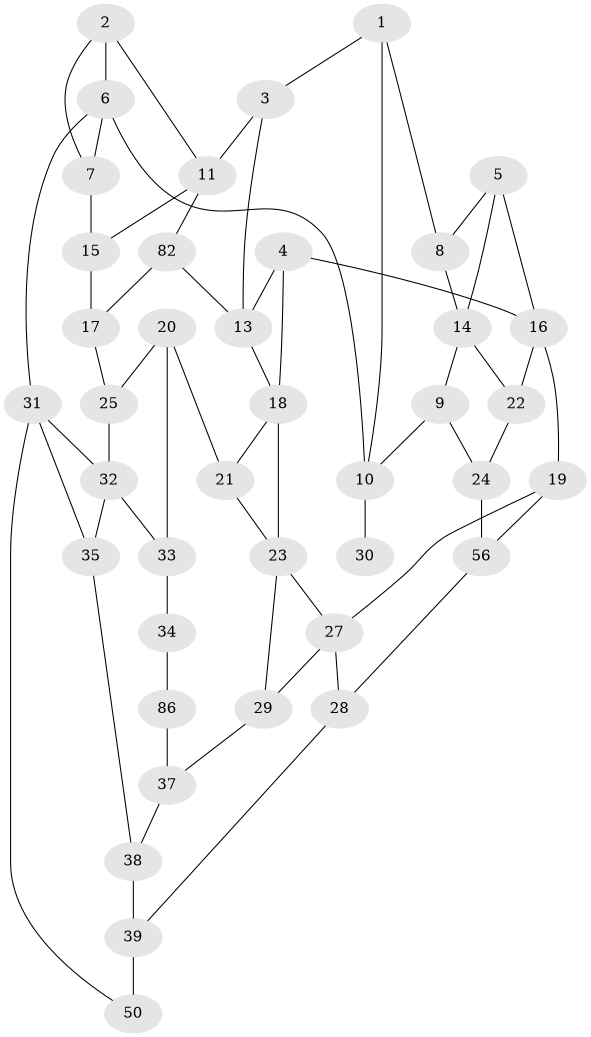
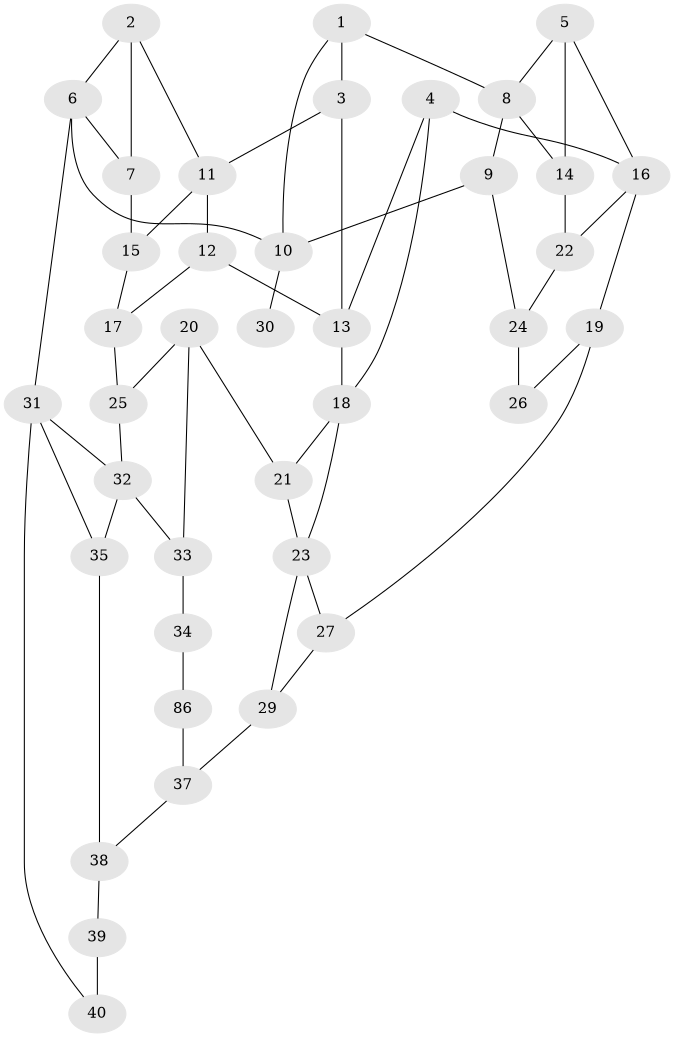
node "82": label "82" -> "12"
edge "14" -- "9": now "8" -- "9"
node "56": label "56" -> "26"
node "28": removed
node "50": label "50" -> "40"
